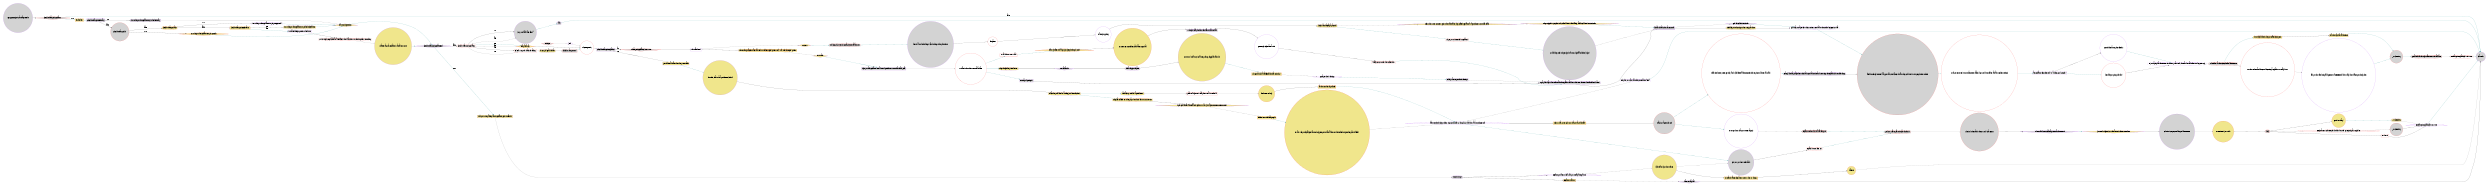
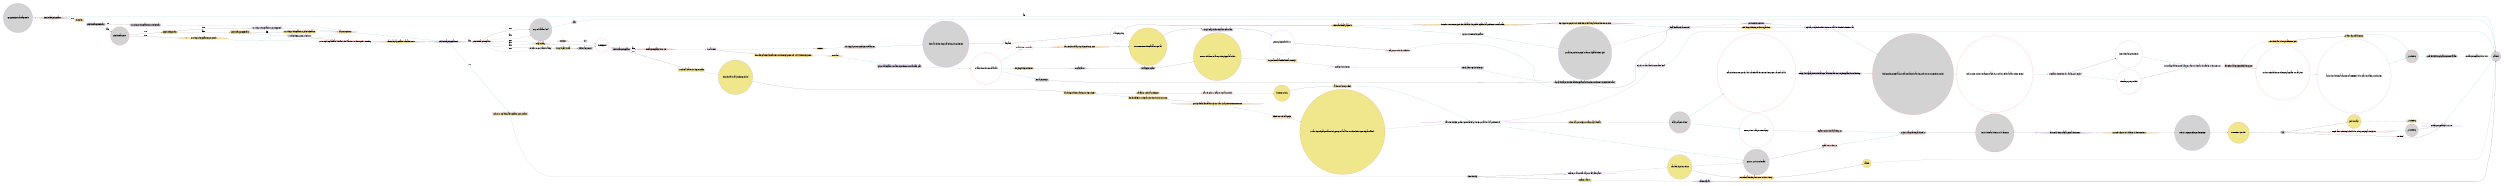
edge "Check boolean Amir4U" -> "Check boolean Amiracle": label "false" -> "true"
node "whatever anyway cephalons i wanna know more": shape circle -> diamond
